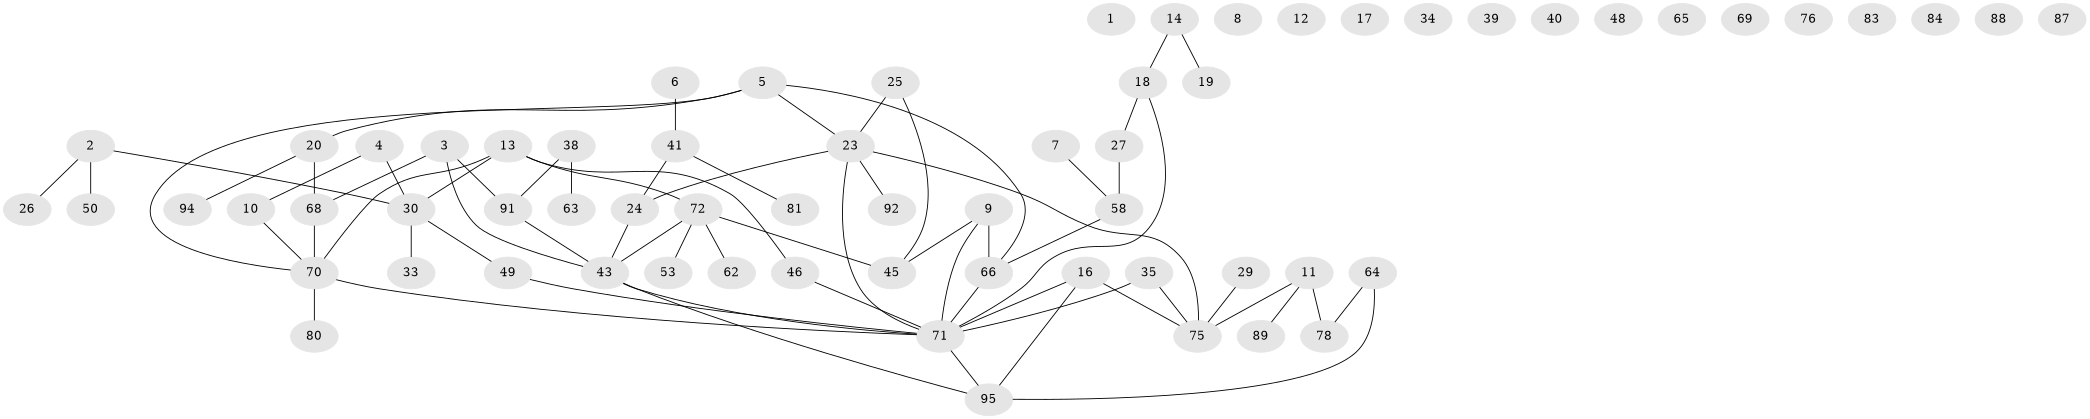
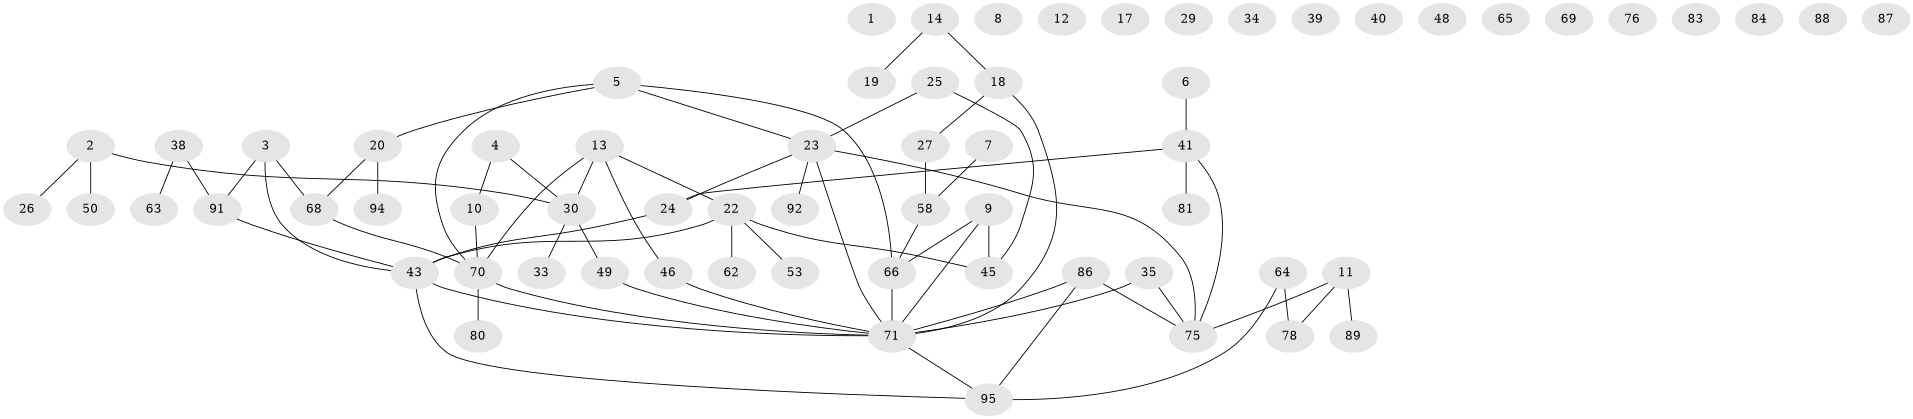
node "72": label "72" -> "22"
node "16": label "16" -> "86"
edge "29" -- "75": now "41" -- "75"
